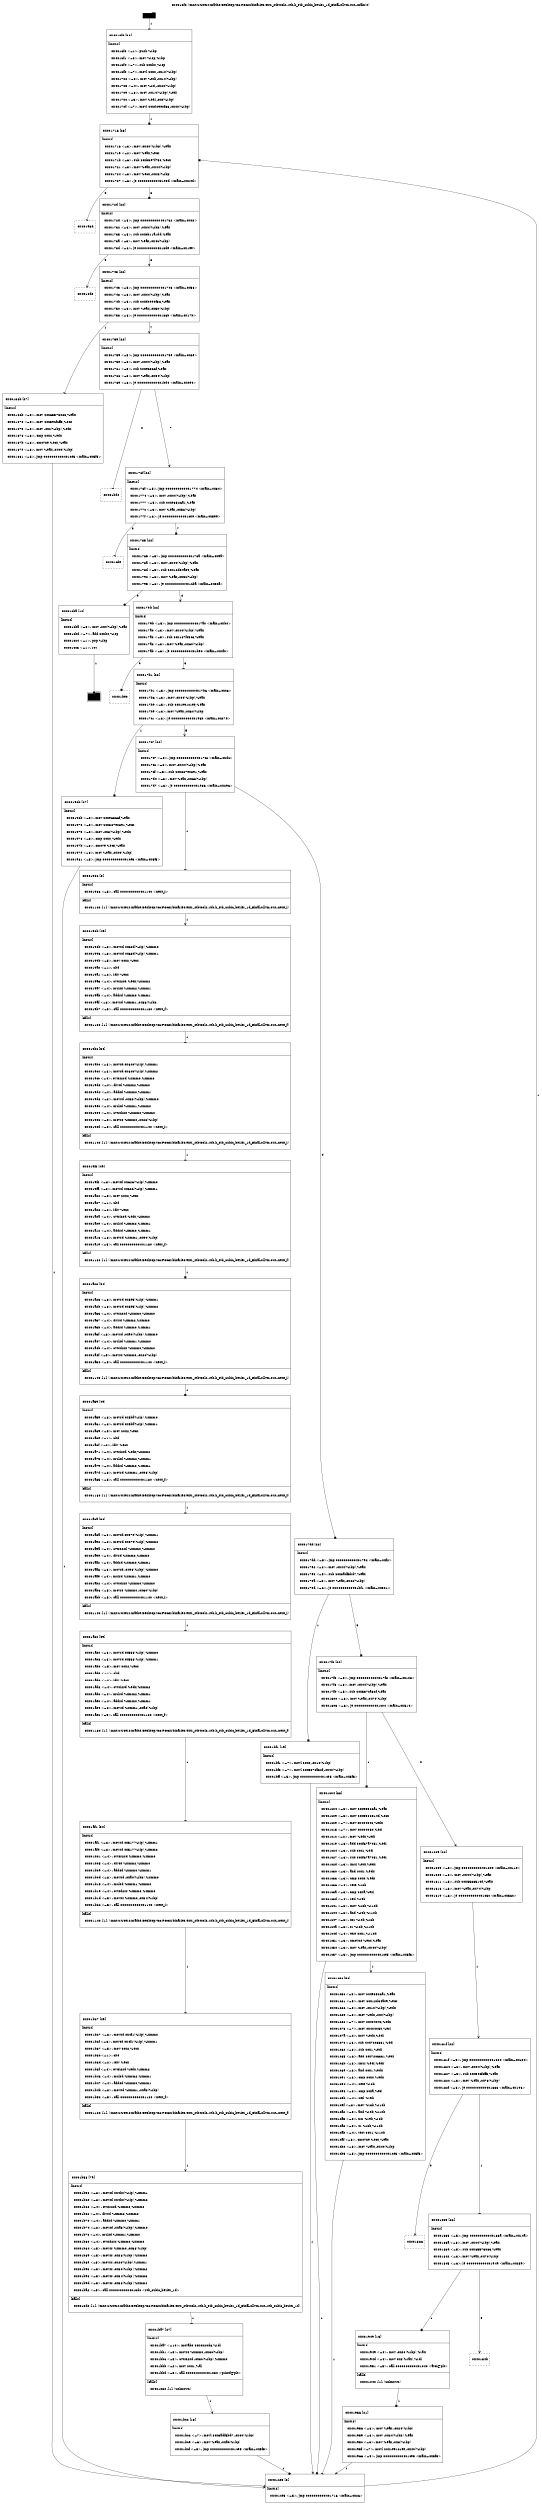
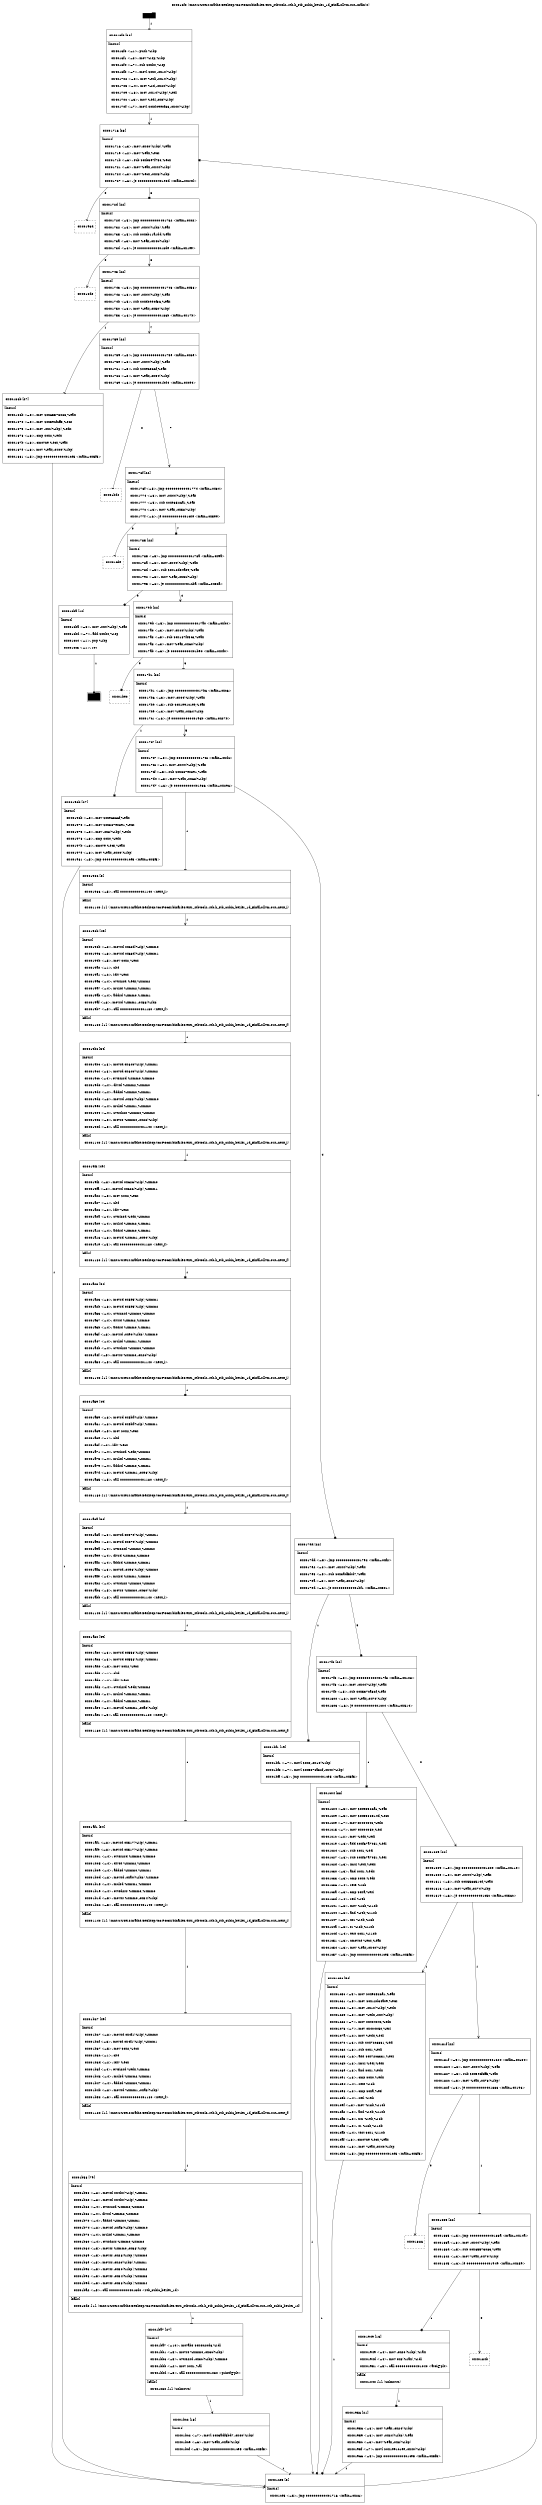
edge "0x4016f0 [38]" -> "0x401716 [23]": arrowhead box -> vee
edge "0x401c04 [88]" -> "0x401c5c [94]": now "0x401809 [22]" -> "0x401c5c [94]"
edge "0x401c5c [94]" -> "0x401ce5 [5]": arrowhead tee -> box
edge "0x401bc2 [18]" -> "0x401ce5 [5]": arrowhead box -> tee
